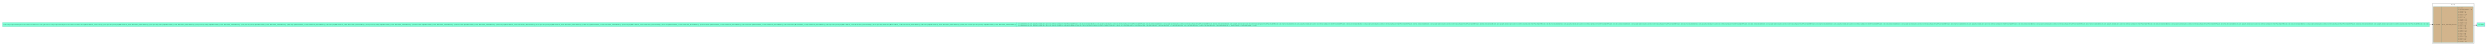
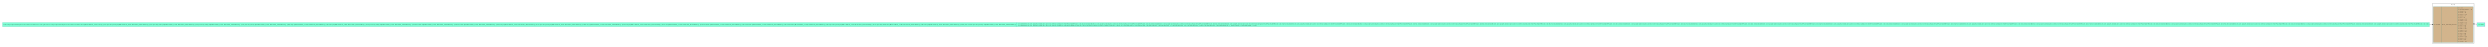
edge "0: 0x0000" -> "1: 0x004e": reversed
